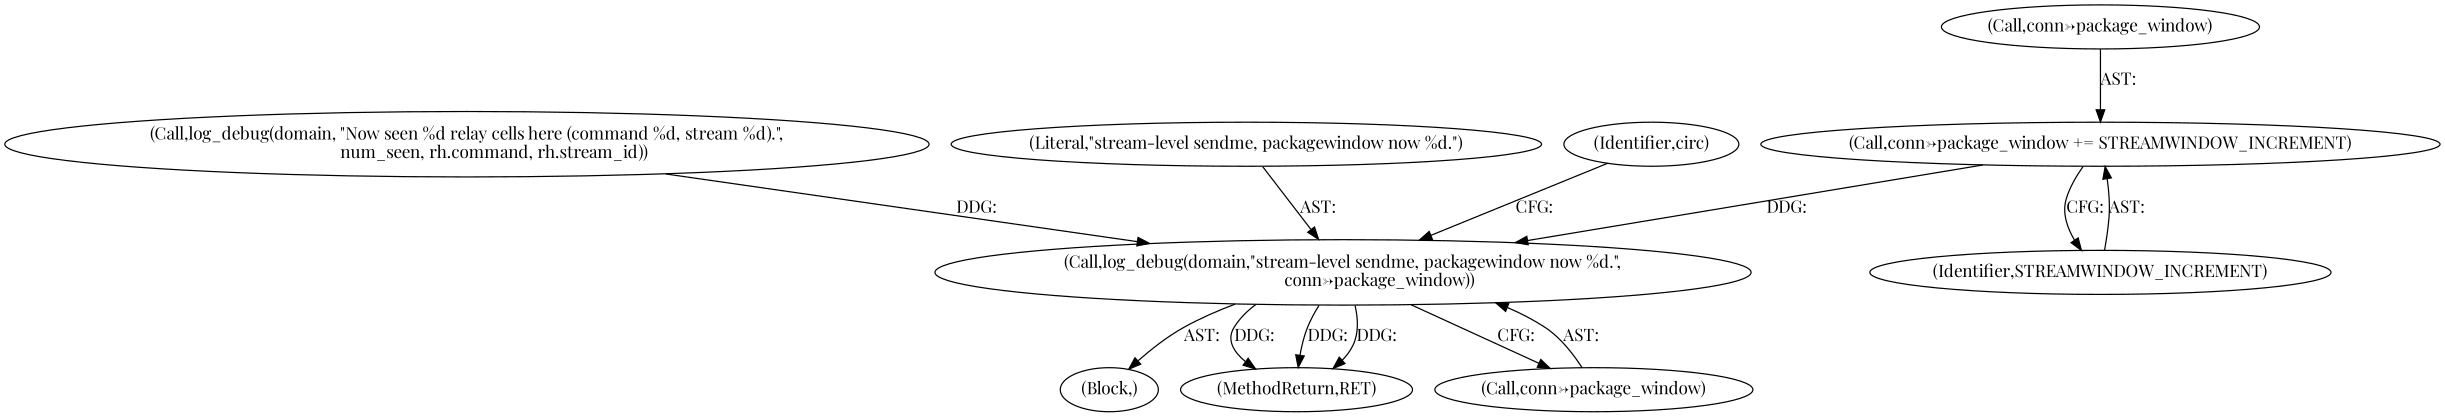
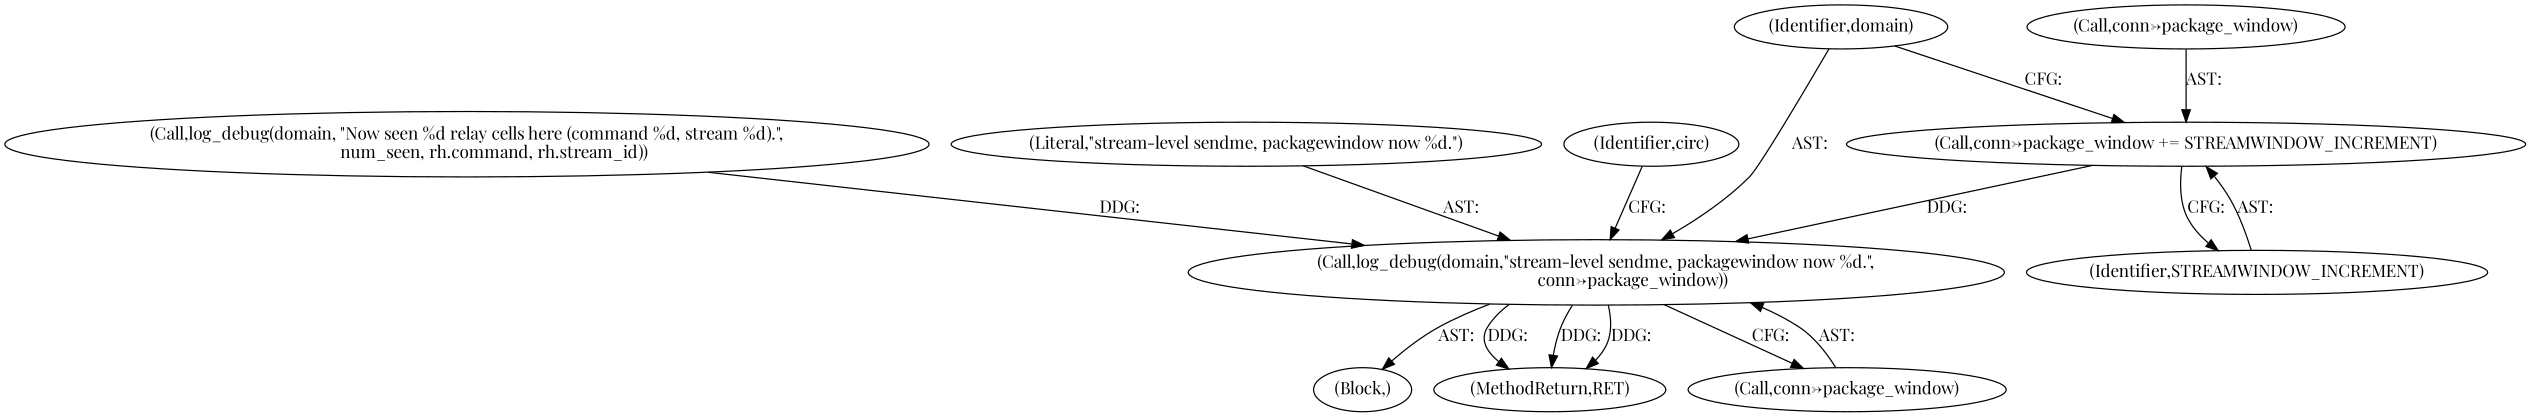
node "(Identifier,domain)": added
